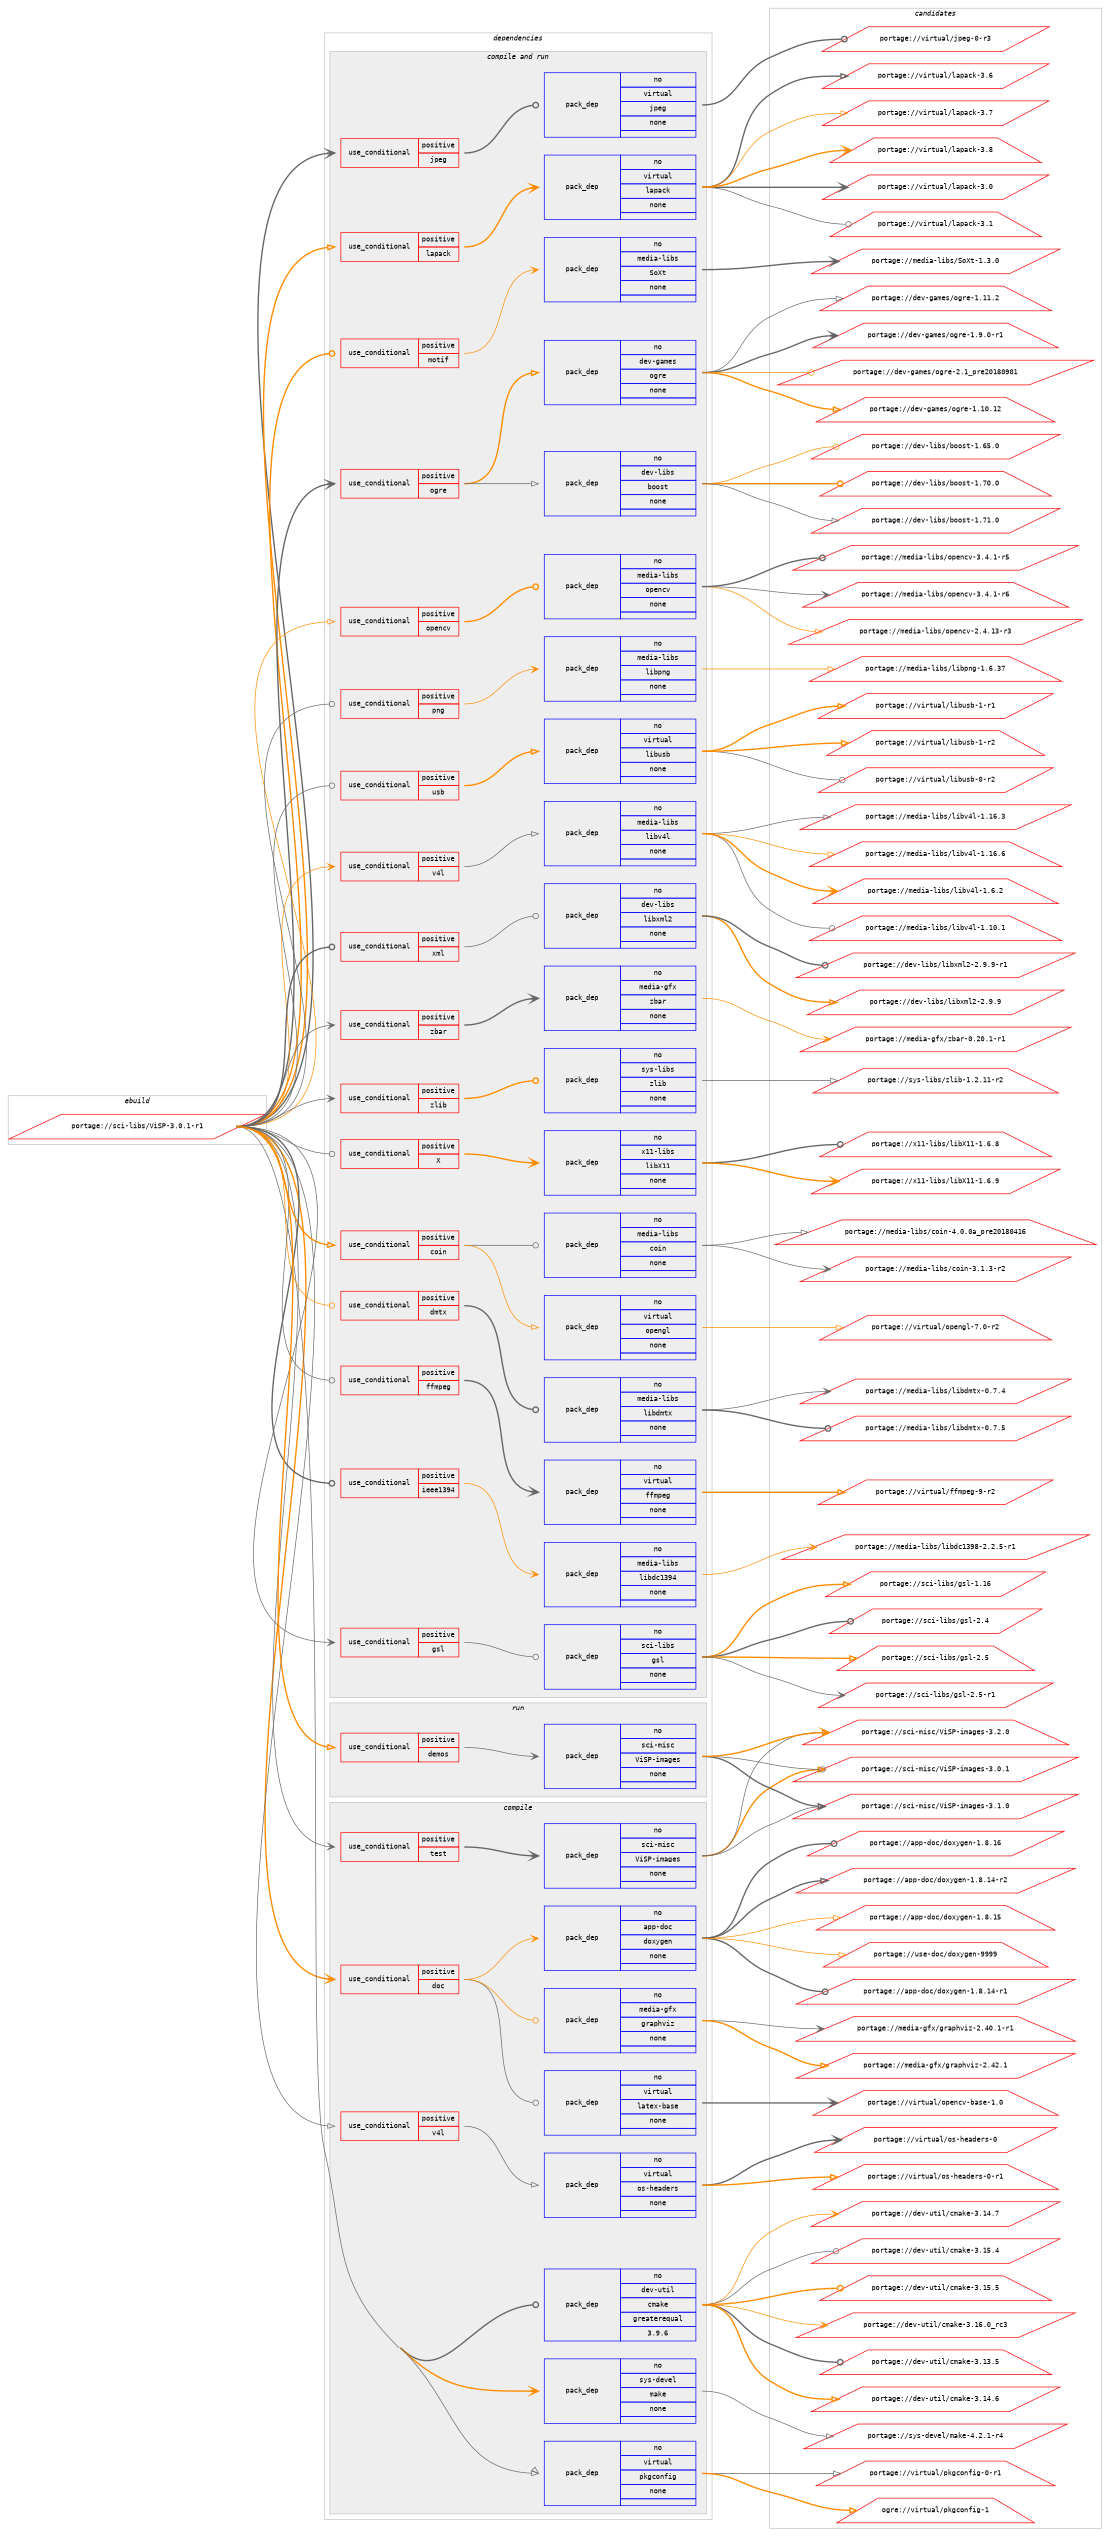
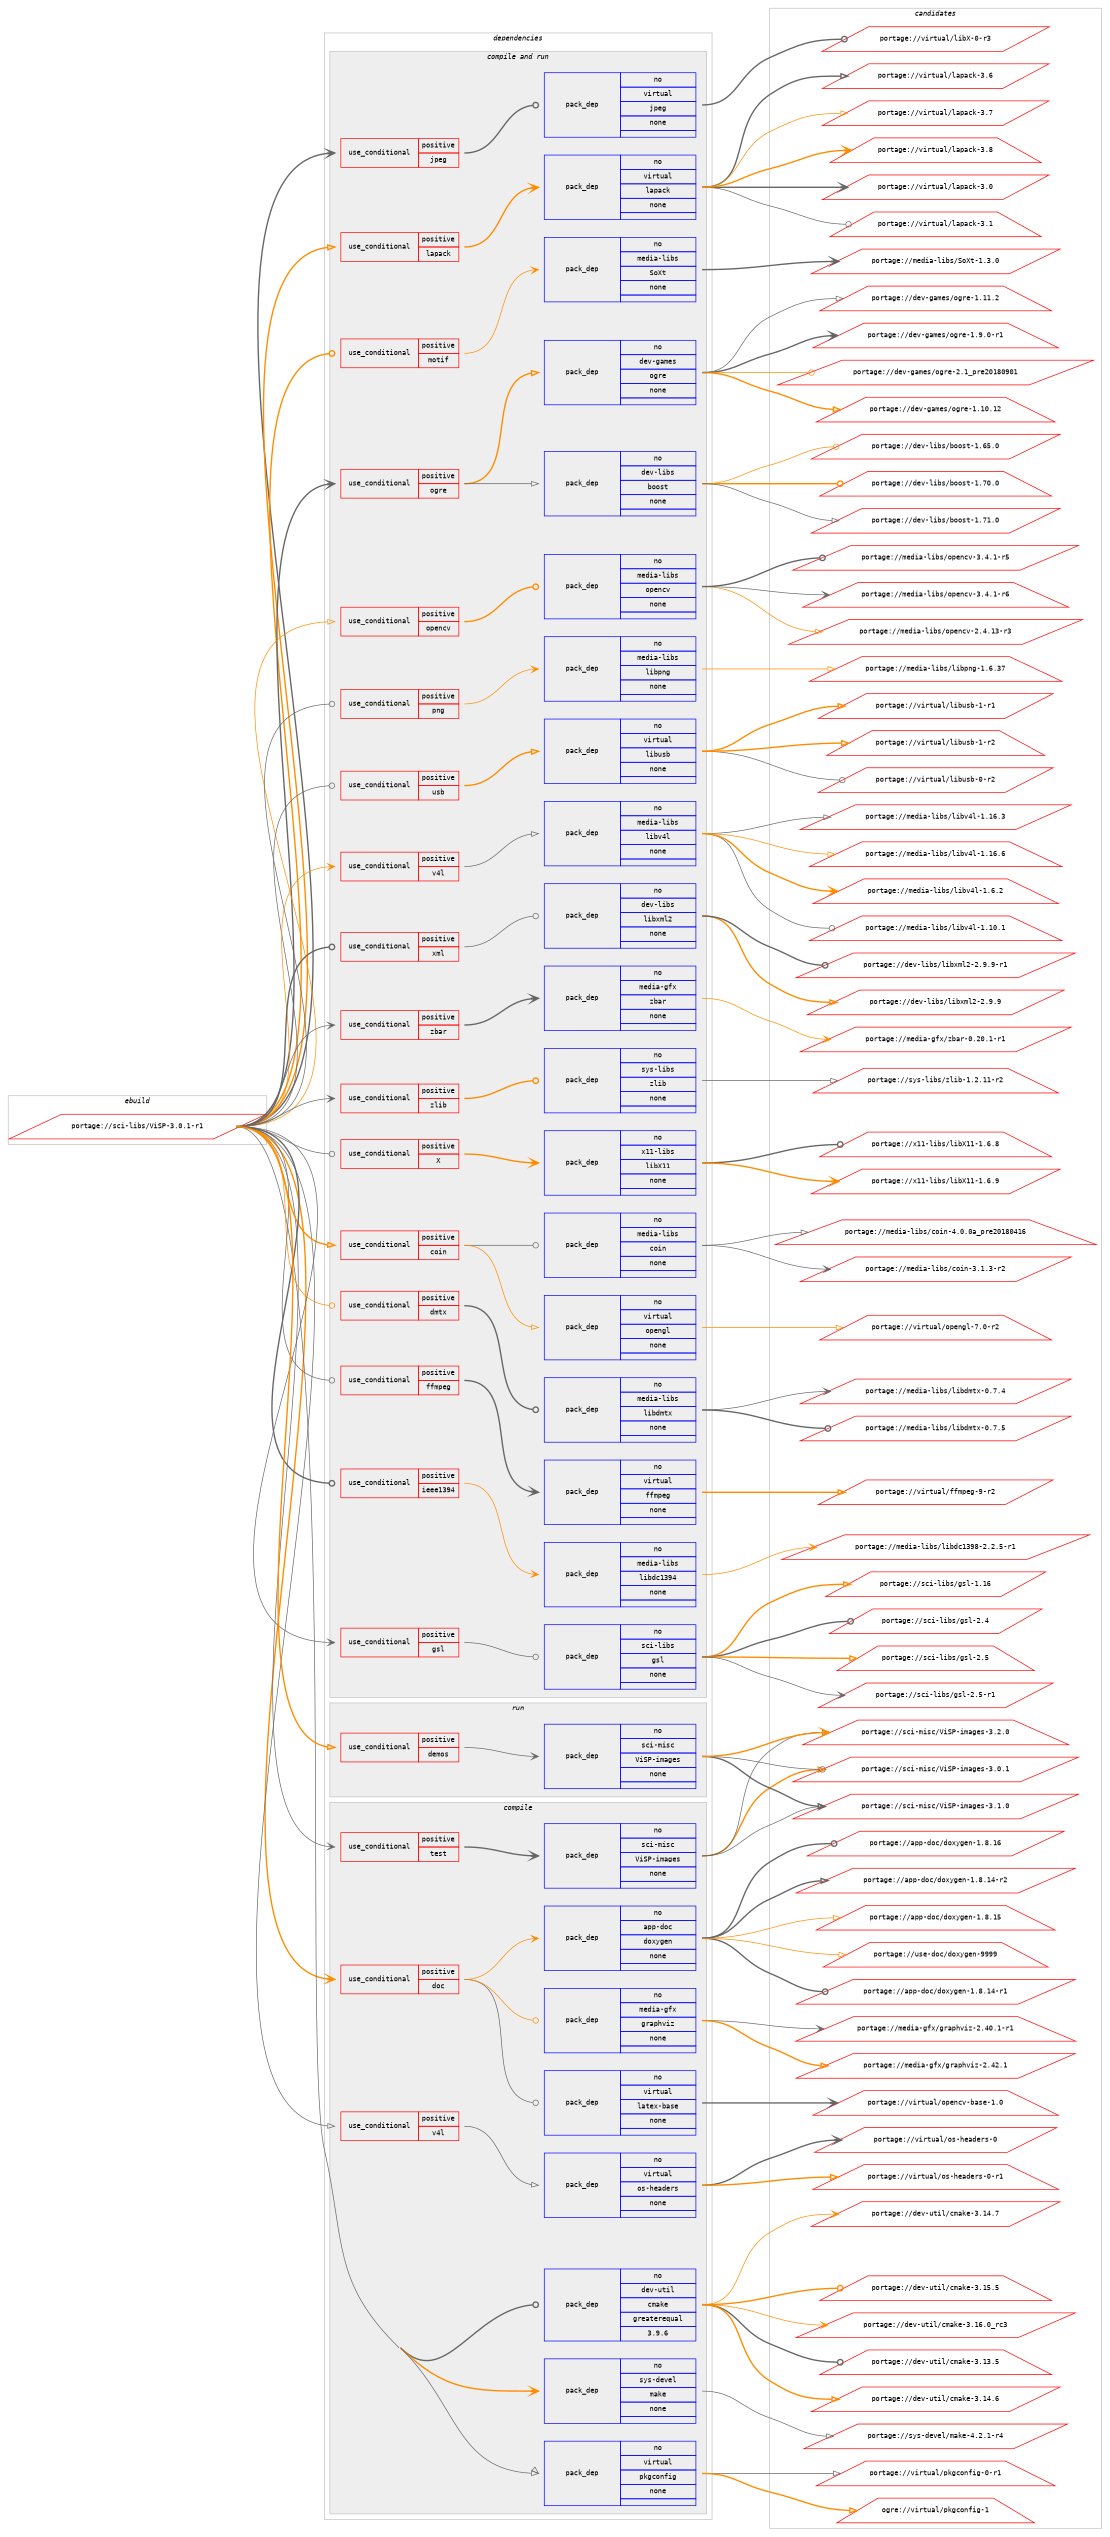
node "portage://virtual/jpeg-0-r3": label "portage://virtual/jpeg-0-r3" -> "portage://virtual/libX-0-r3"
node "portage://dev-util/cmake-3.15.4": removed
